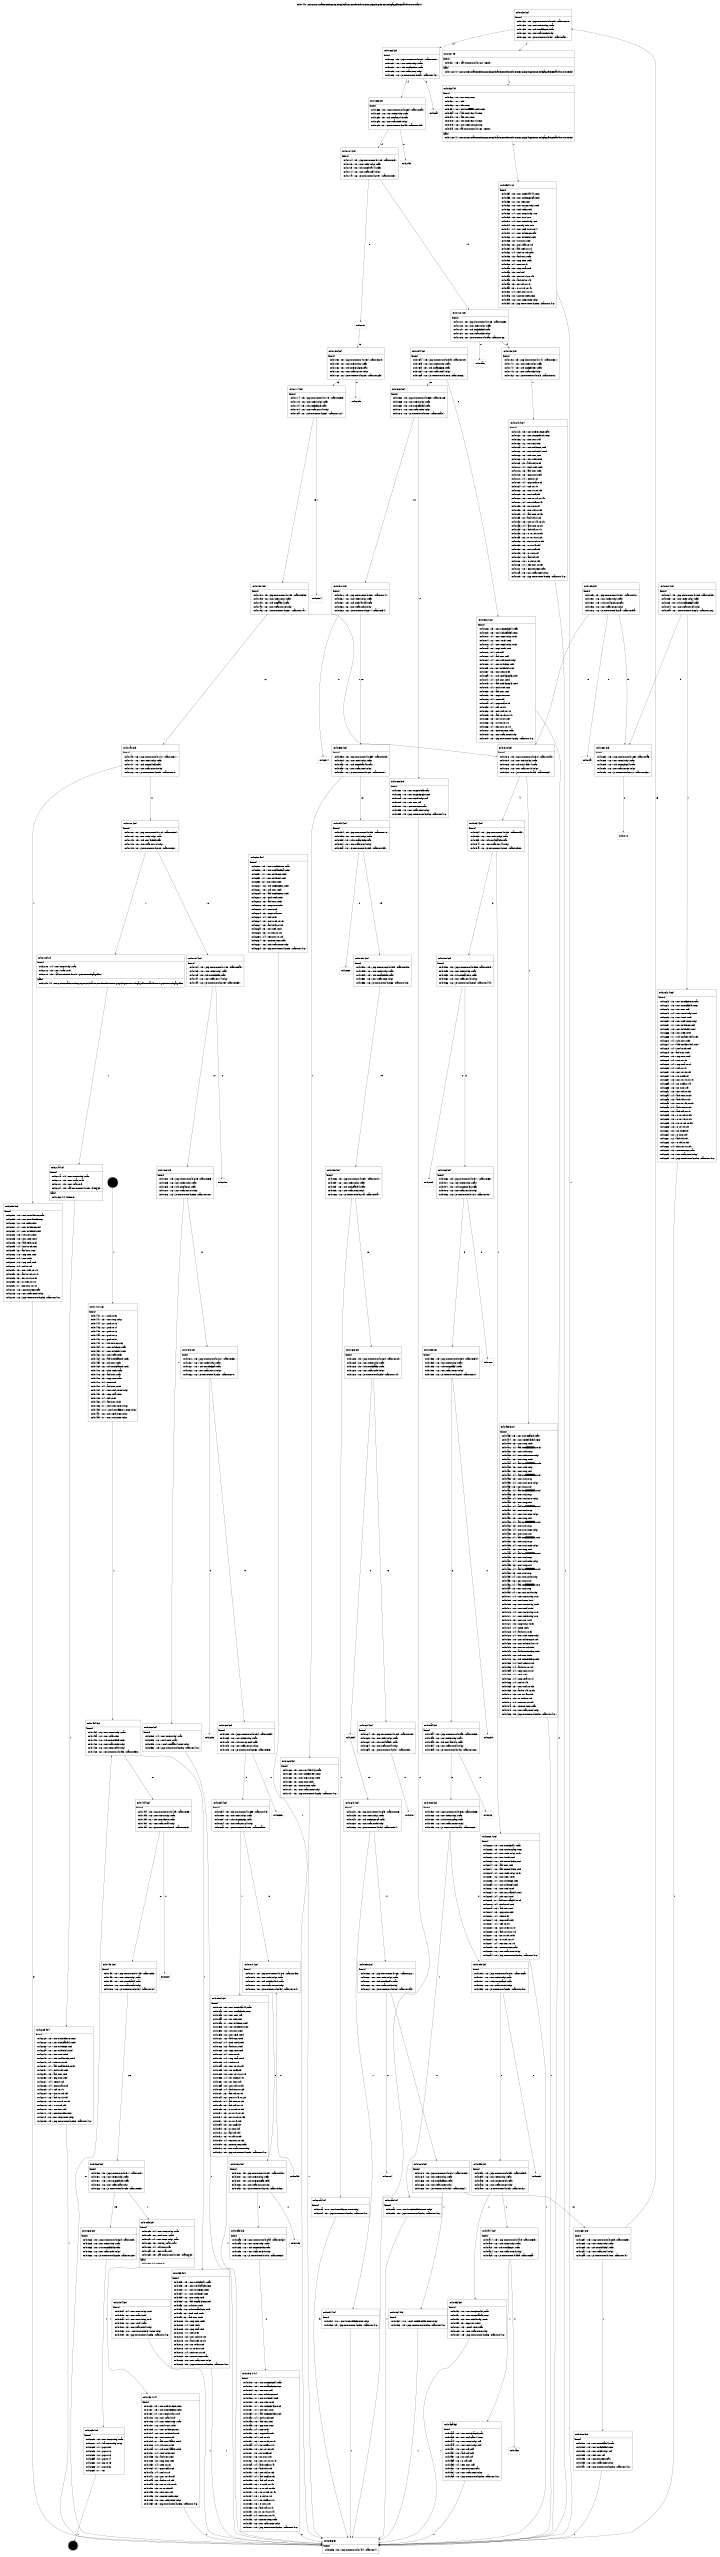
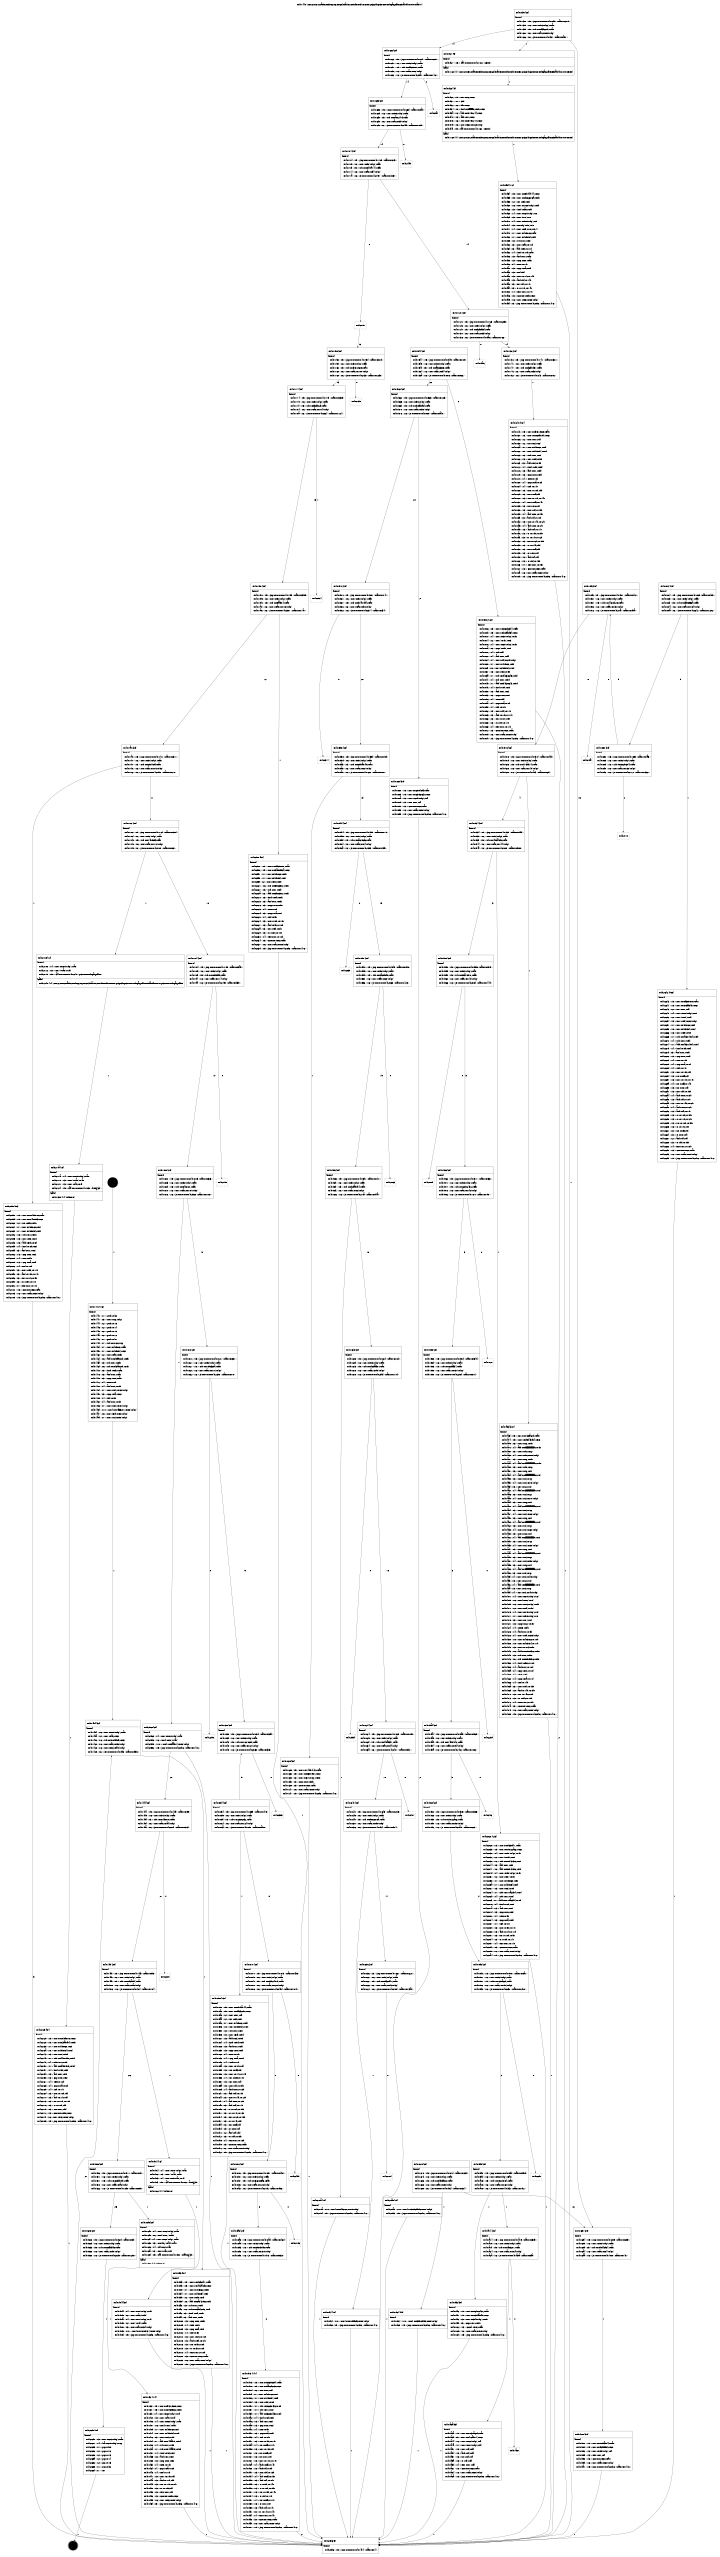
edge "0x4018fc [28]" -> "0x4018e0 [28]": reversed
edge "0x401790 [28]" -> "0x401918 [28]": now "0x401790 [28]" -> "0x4025e7 [91]"
edge "0x401694 [28]" -> "0x4016b0 [28]": reversed
node "0x402863": added
edge "0x4025bf" -> "0x401640 [28]": now "0x401624 [28]" -> "0x401640 [28]"
edge "0x401838 [28]" -> "0x401854 [28]": reversed
edge "0x4014b4 [32]" -> "0x4014d4 [28]": now "0x4025ce [25]" -> "0x4014d4 [28]"
edge "0x4019c0 [28]" -> "0x4020a9 [15]": removed, label "1"
edge "0x40165c [28]" -> "0x401678 [28]": removed, label "17"
edge "0x4024bd" -> "0x401870 [28]": reversed
node "0x401bc4 [16]": added
edge "0x40218a [15]" -> "0x4028b6 [5]": label " 5" -> " 1"
